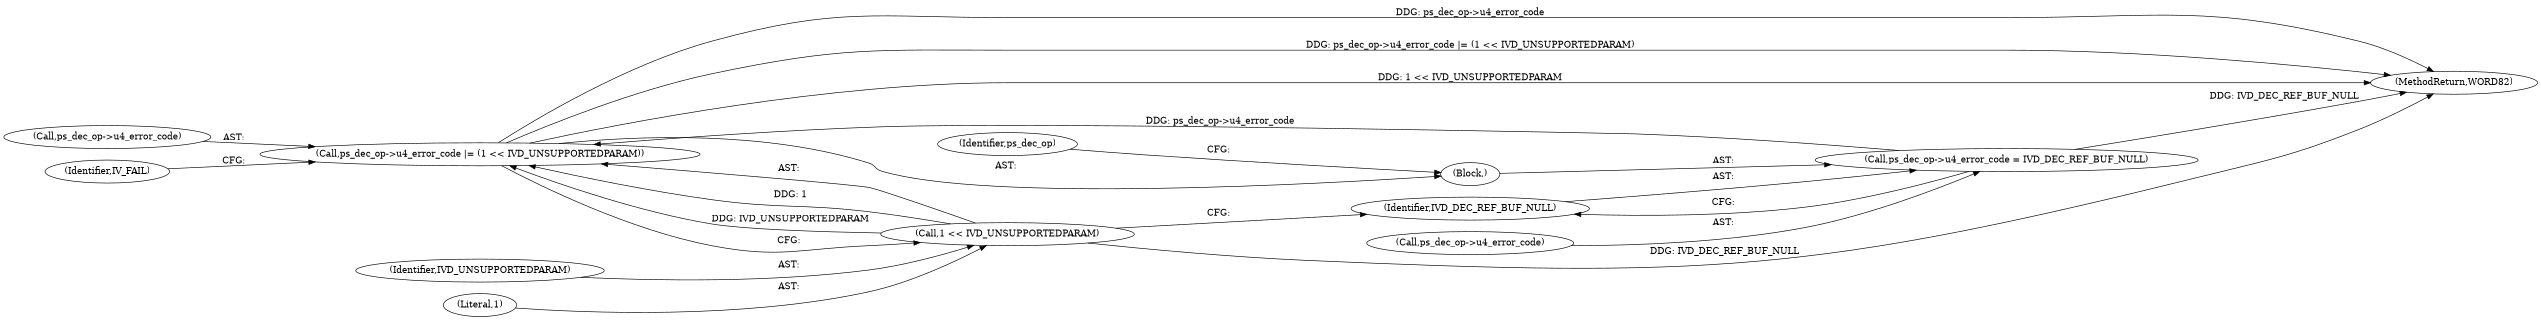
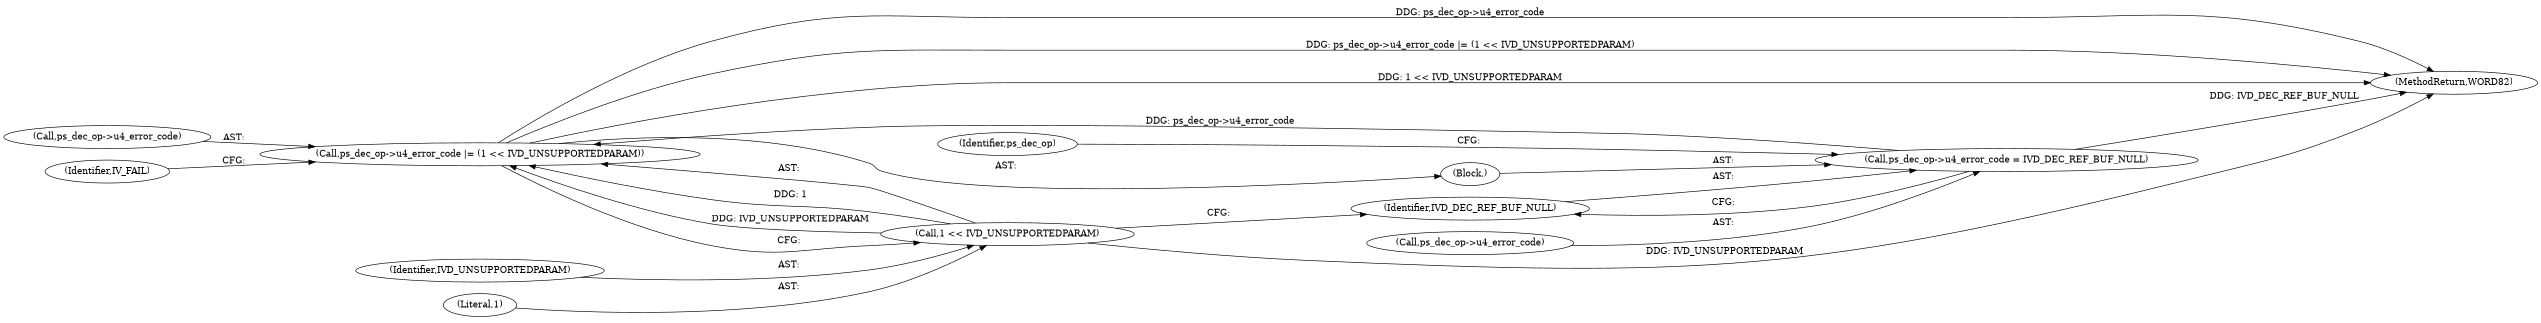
edge "(Identifier,ps_dec_op)" -> "(Block,)": now "(Identifier,ps_dec_op)" -> "(Call,ps_dec_op->u4_error_code = IVD_DEC_REF_BUF_NULL)"
edge "(Call,1 << IVD_UNSUPPORTEDPARAM)" -> "(MethodReturn,WORD82)": label "DDG: IVD_DEC_REF_BUF_NULL" -> "DDG: IVD_UNSUPPORTEDPARAM"
